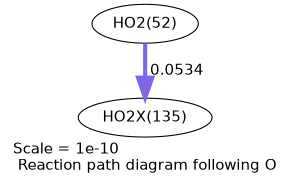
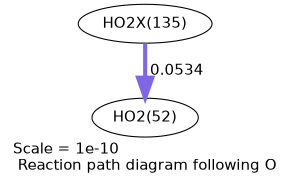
edge "HO2(52)" -> "HO2X(135)": reversed
